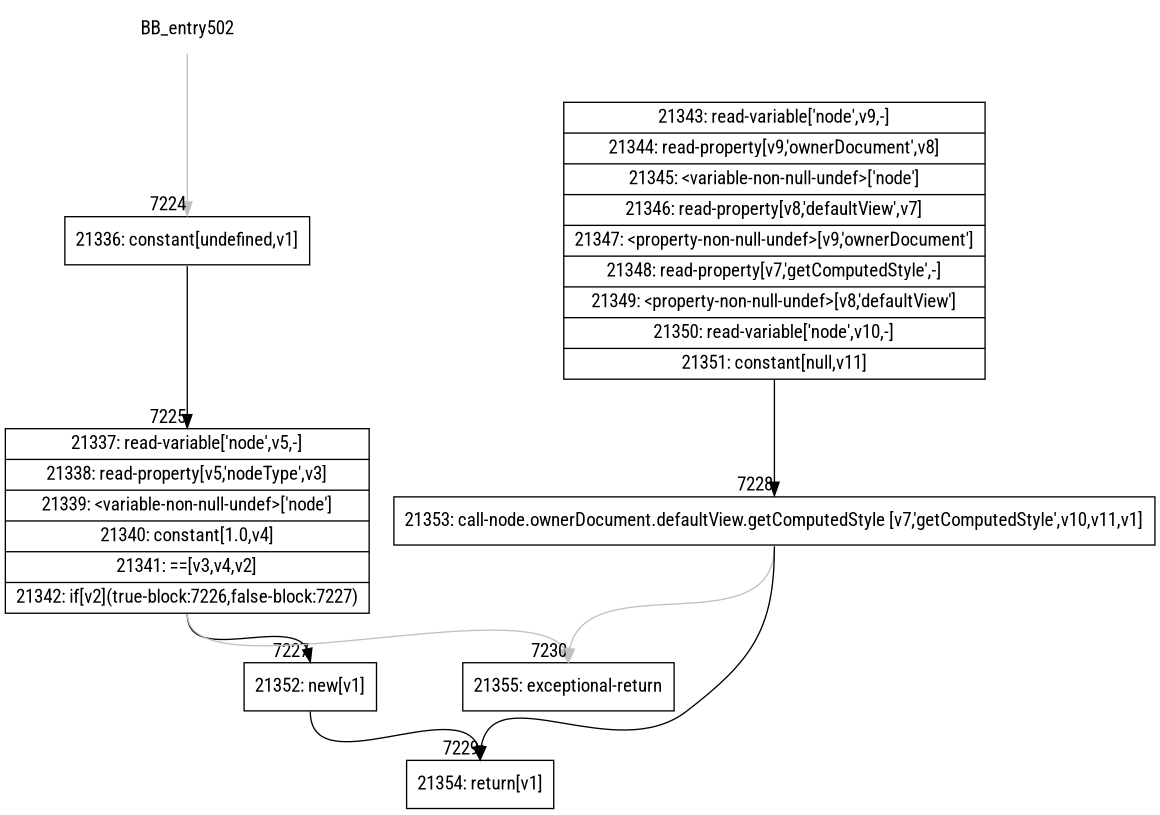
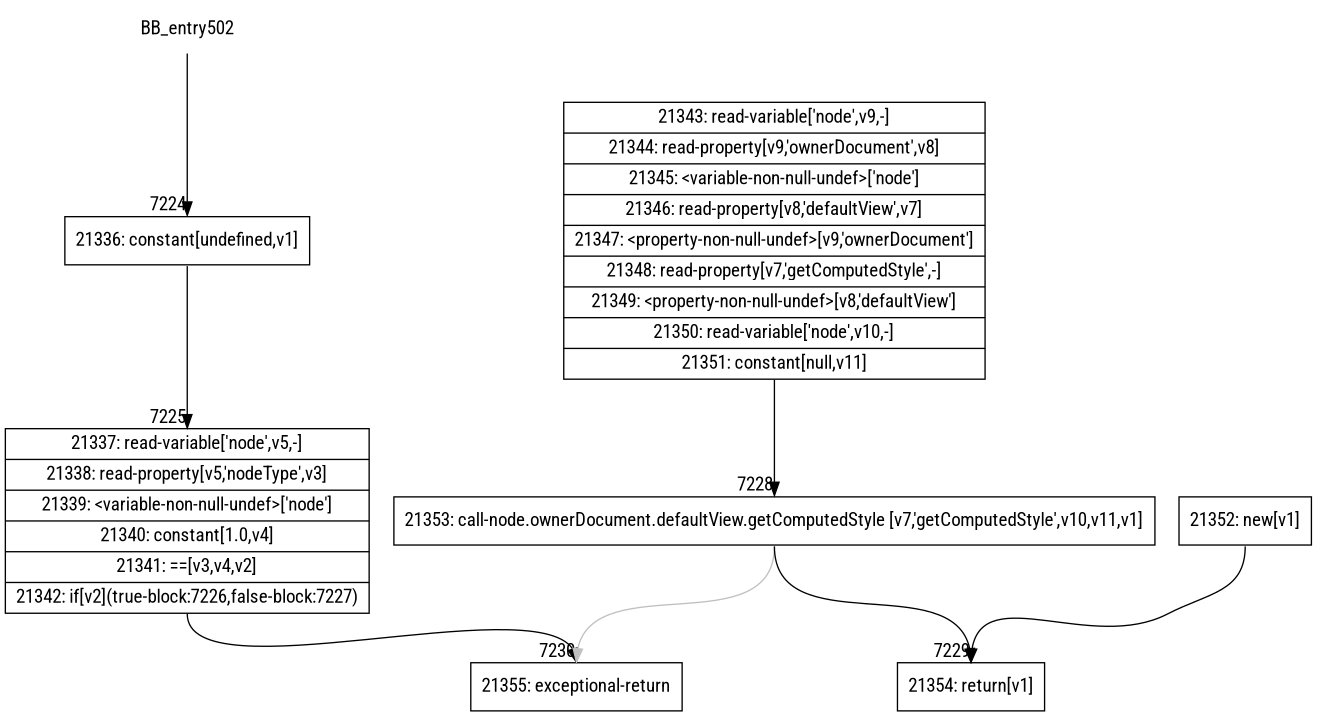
edge "BB_entry502" -> "21336: constant[undefined,v1]": color gray -> black
edge "21337: read-variable['node',v5,-]" -> "21352: new[v1]": removed
edge "21337: read-variable['node',v5,-]" -> "21355: exceptional-return": color gray -> black
